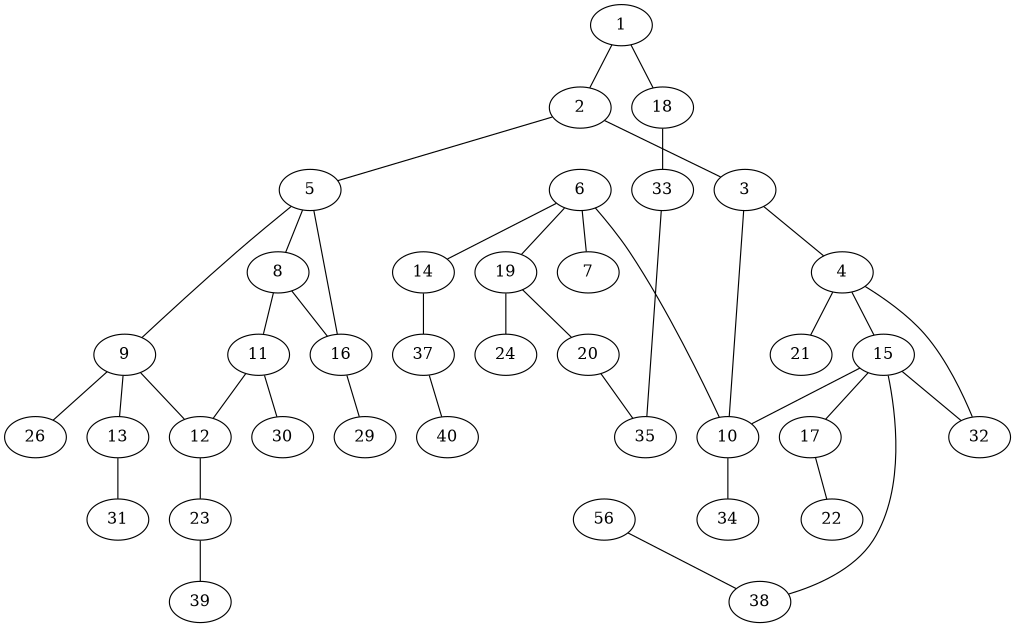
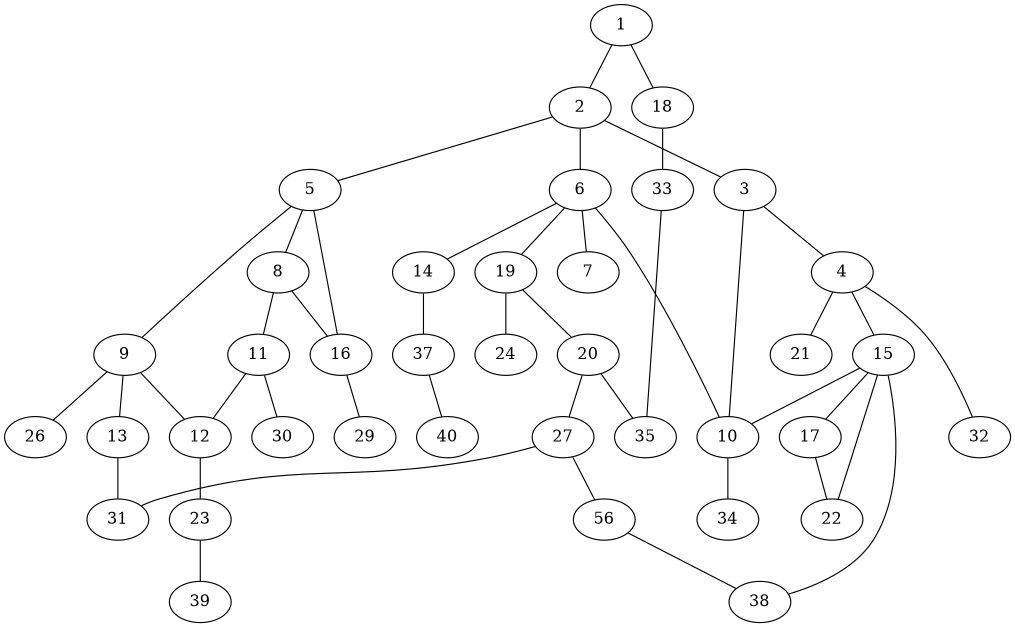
edge "2" -- "6": added
edge "15" -- "32": now "15" -- "22"
node "27": added
